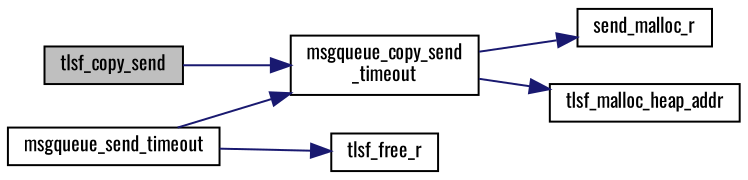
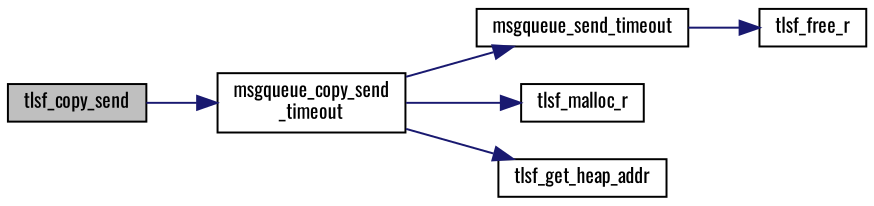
node "send_malloc_r": label "send_malloc_r" -> "tlsf_malloc_r"
node "tlsf_malloc_heap_addr": label "tlsf_malloc_heap_addr" -> "tlsf_get_heap_addr"
edge "msgqueue_send_timeout" -> "msgqueue_copy_send _timeout": reversed
